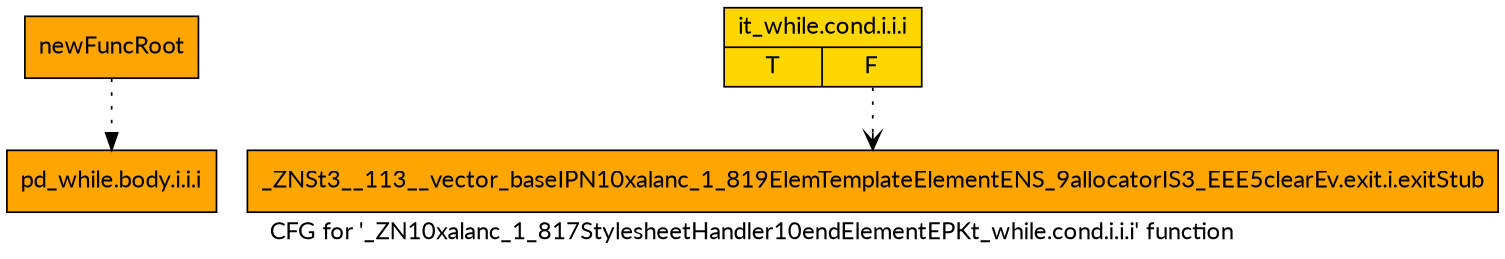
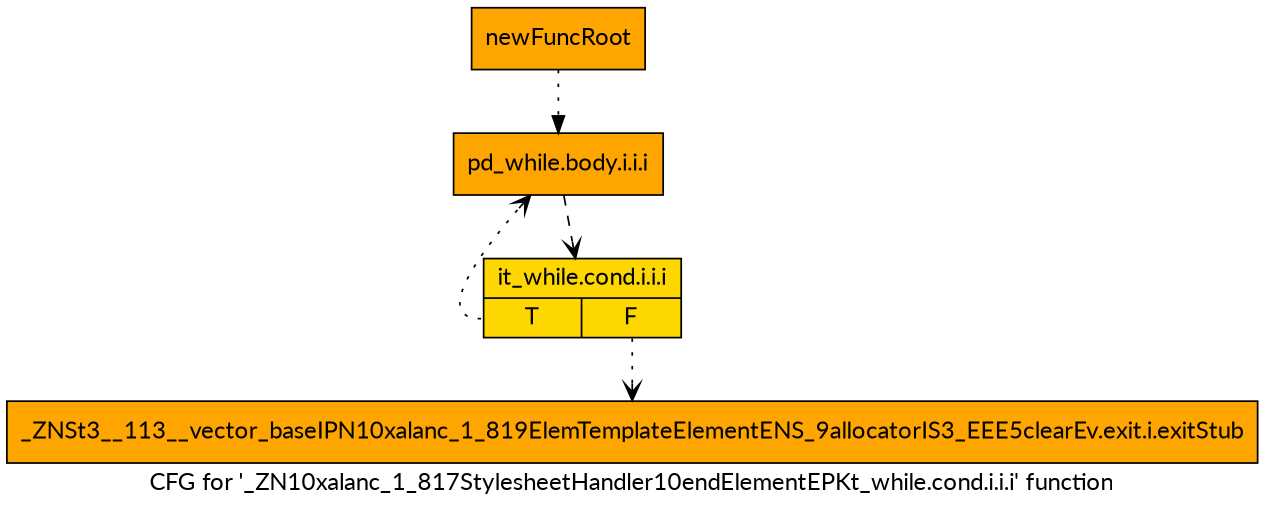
edge "pd_while.body.i.i.i" -> "it_while.cond.i.i.i": added
edge "it_while.cond.i.i.i" -> "pd_while.body.i.i.i": added
